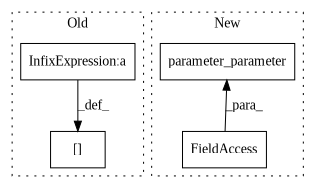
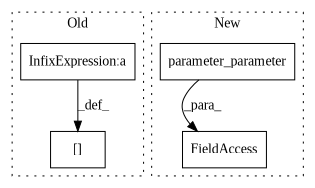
edge "FieldAccess" -> "parameter_parameter": reversed
